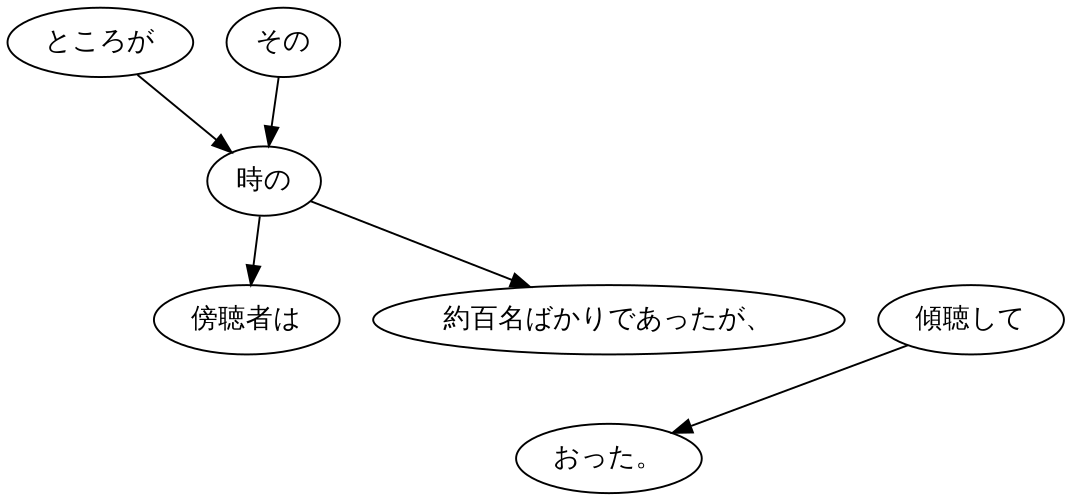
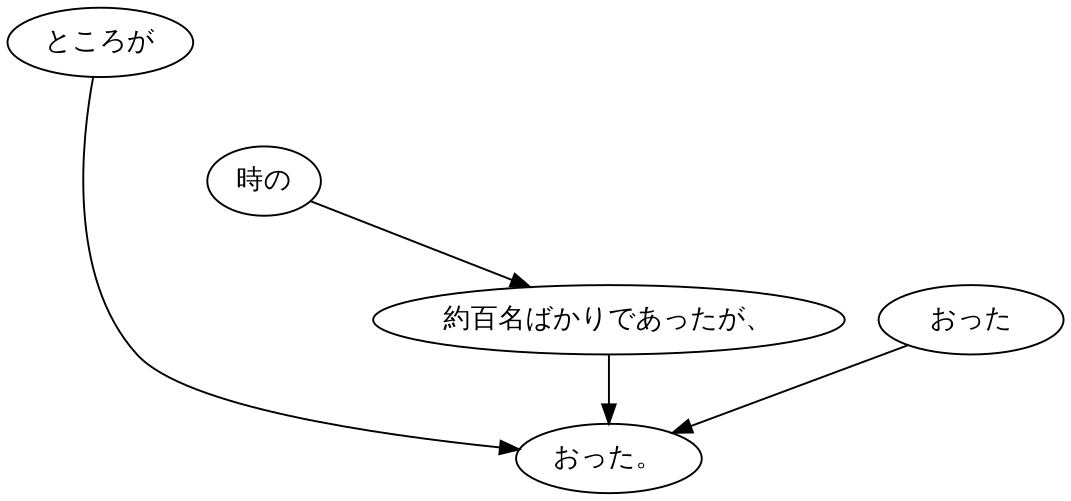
node "その": removed
edge "ところが" -> "時の": now "ところが" -> "おった。"
node "傍聴者は": removed
node "傾聴して": label "傾聴して" -> "おった"
edge "約百名ばかりであったが、" -> "おった。": added
